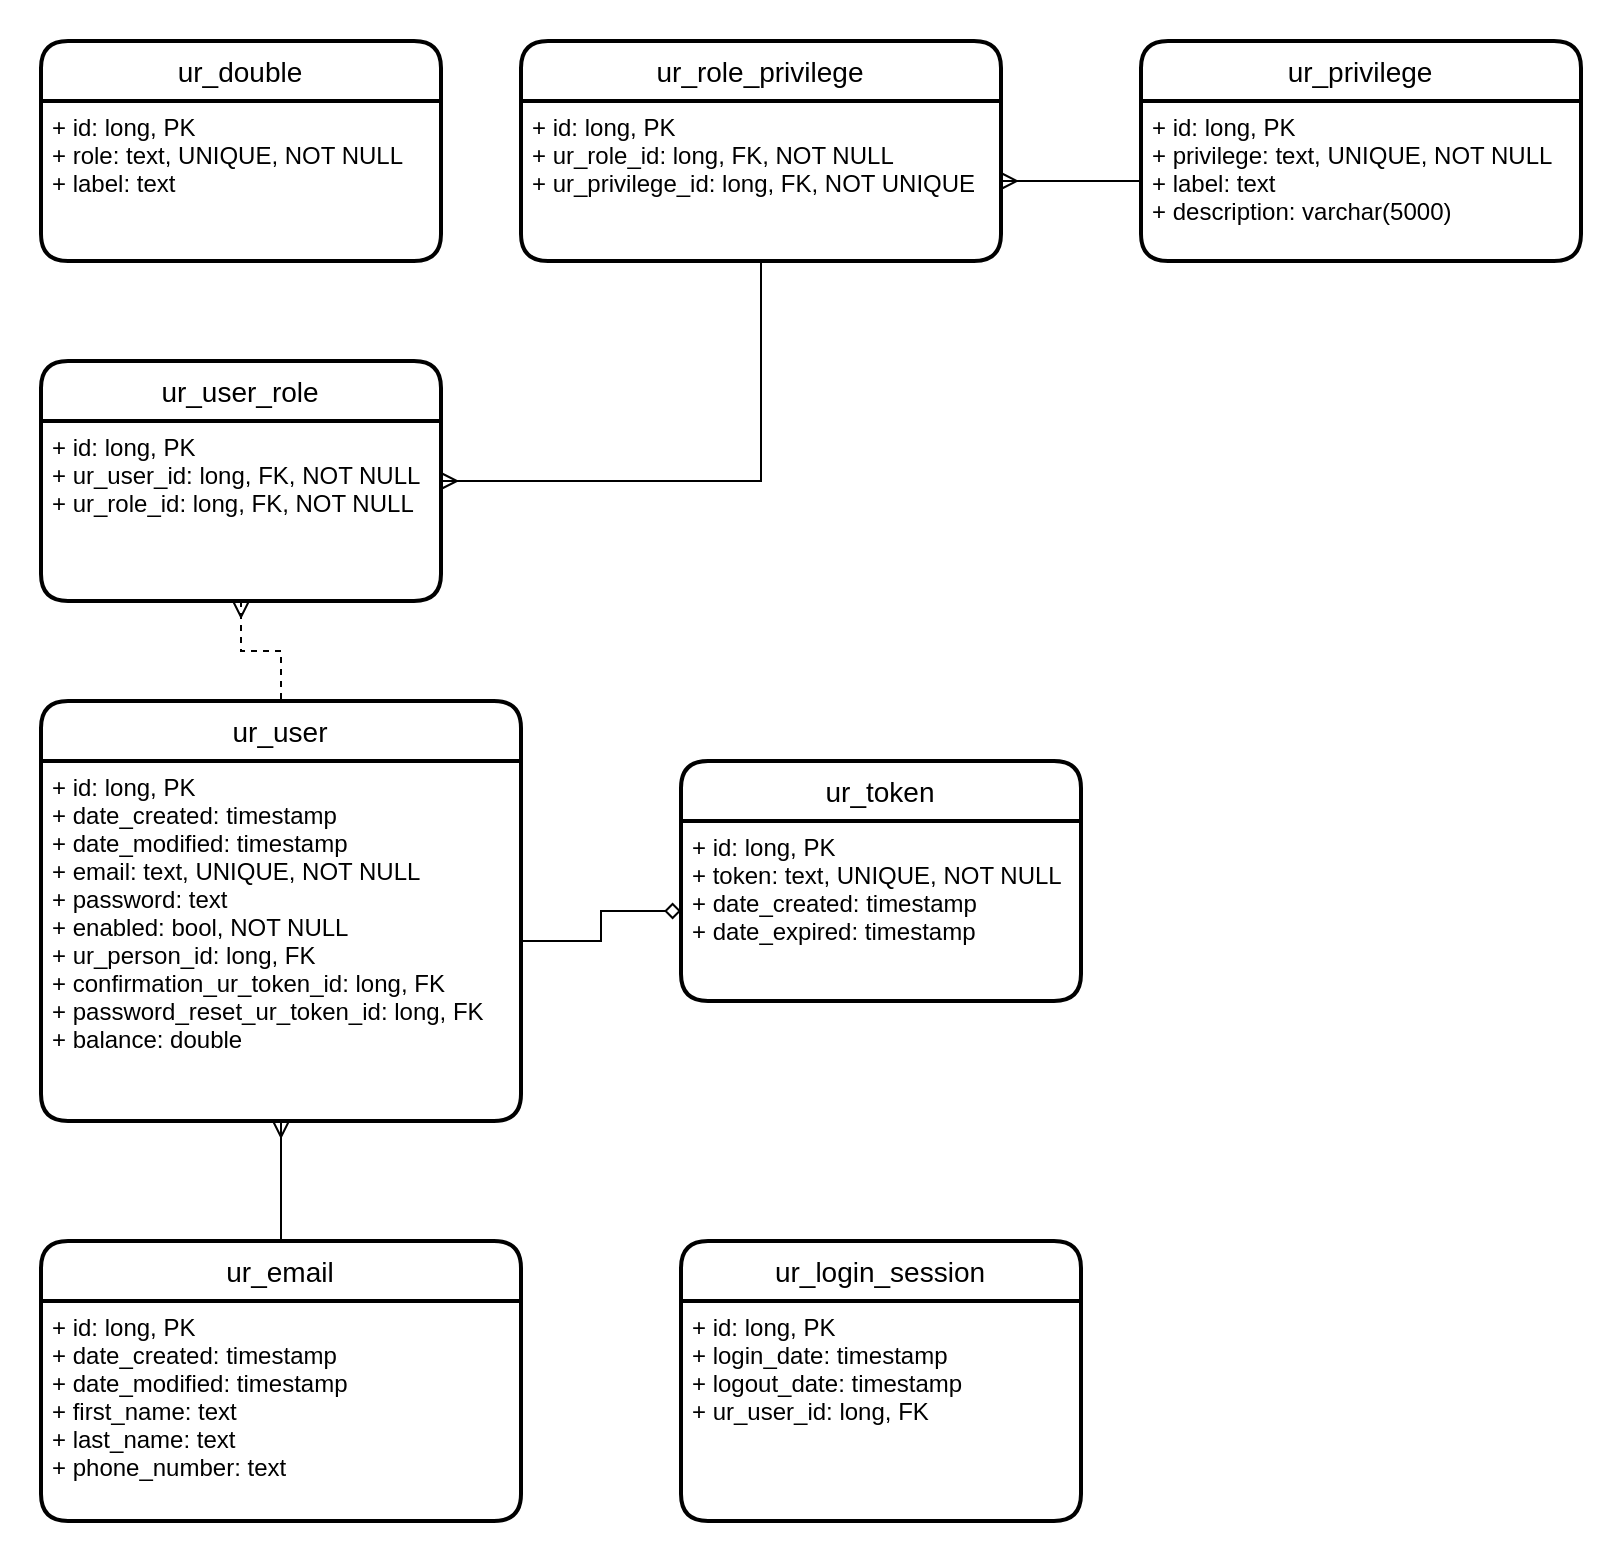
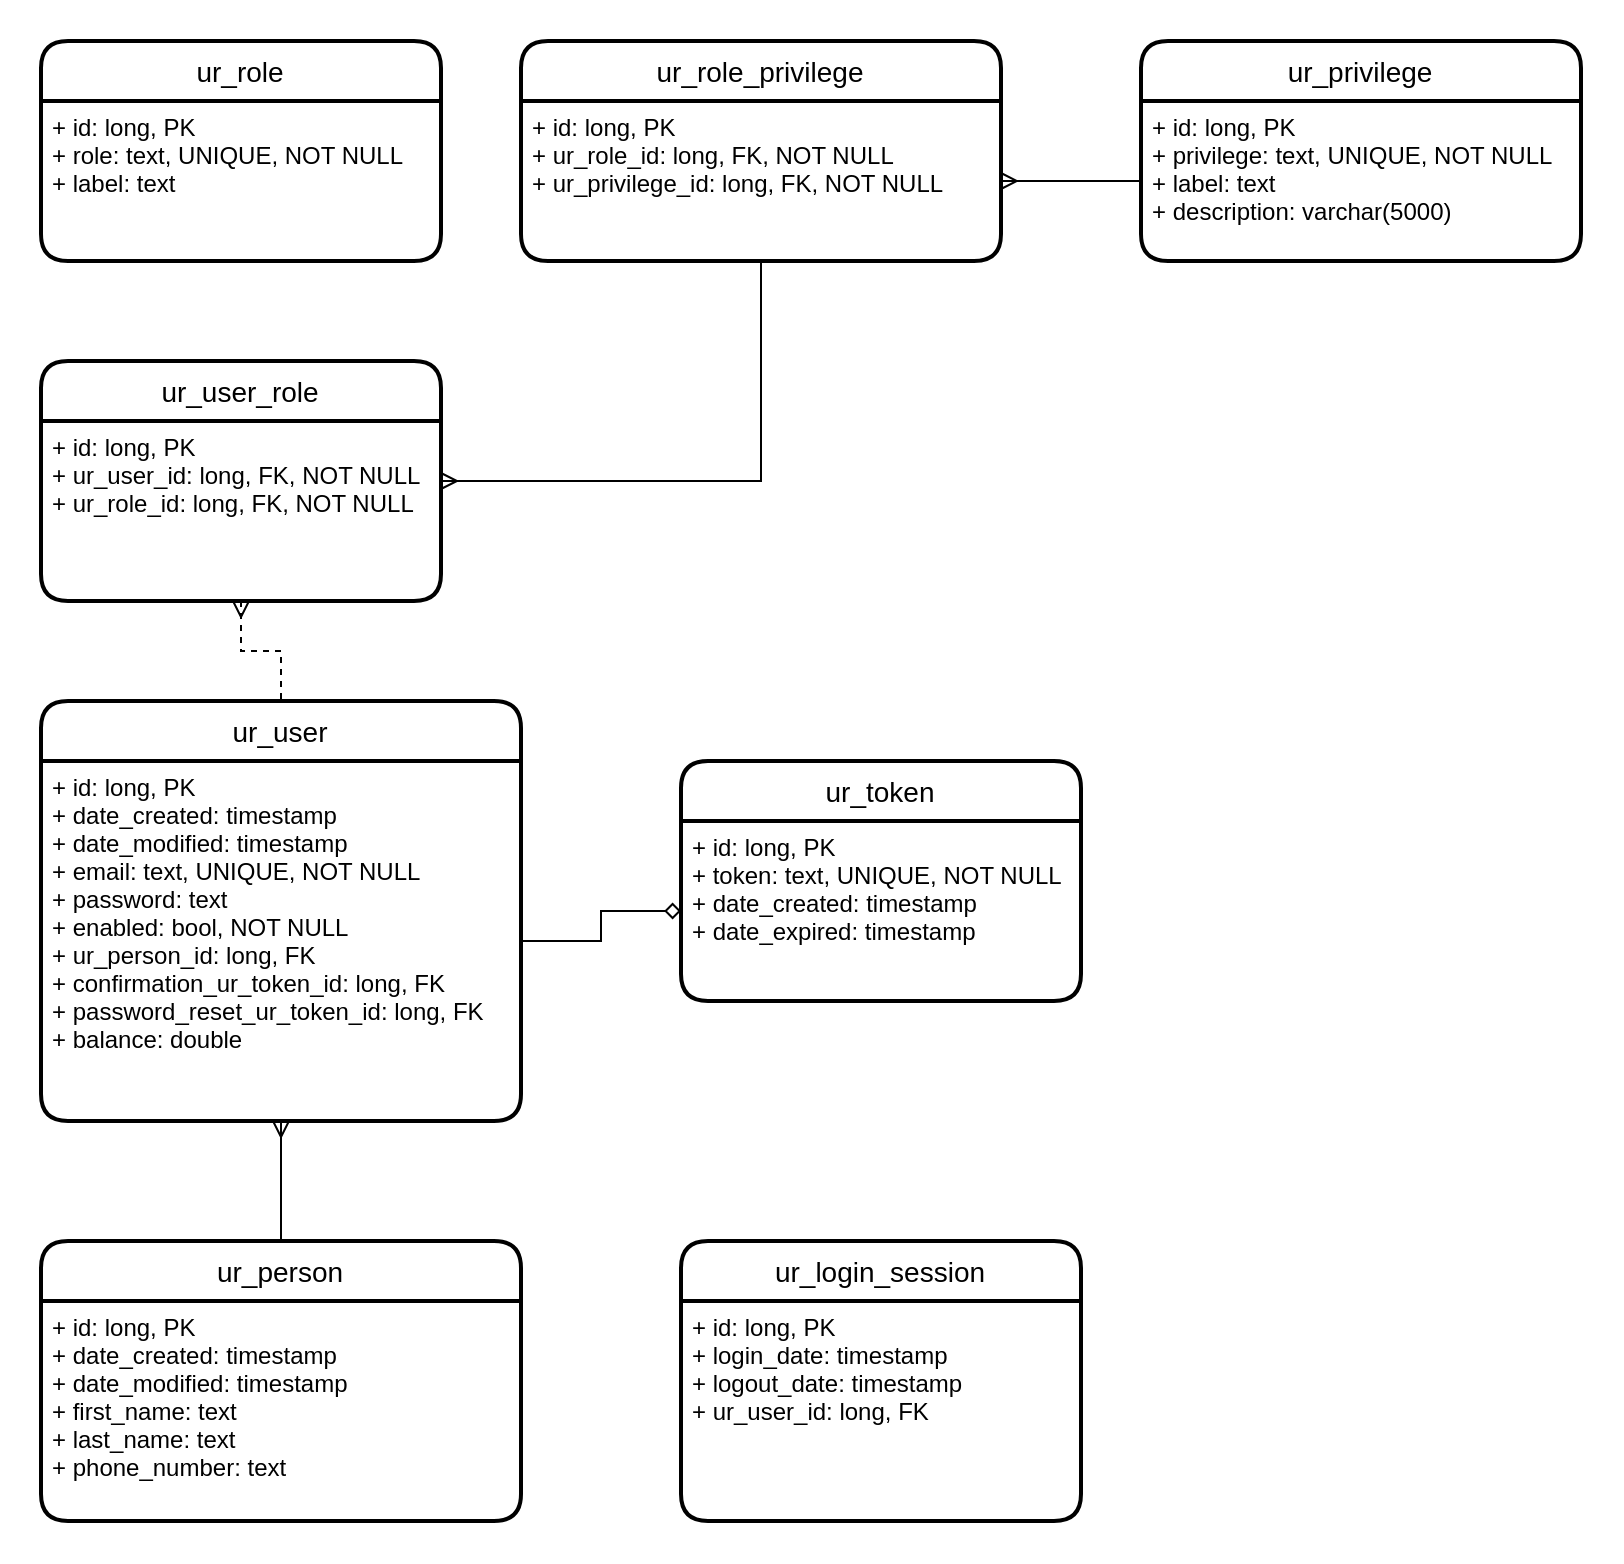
node "ur_double": label "ur_double" -> "ur_role"
node "+ id: long, PK + ur_role_id: long, FK, NOT NULL + ur_privilege_id: long, FK, NOT UNIQUE": label "+ id: long, PK + ur_role_id: long, FK, NOT NULL + ur_privilege_id: long, FK, NOT UNIQUE" -> "+ id: long, PK + ur_role_id: long, FK, NOT NULL + ur_privilege_id: long, FK, NOT NULL"
node "ur_email": label "ur_email" -> "ur_person"
